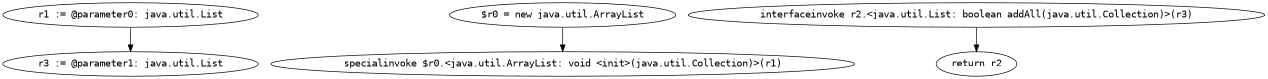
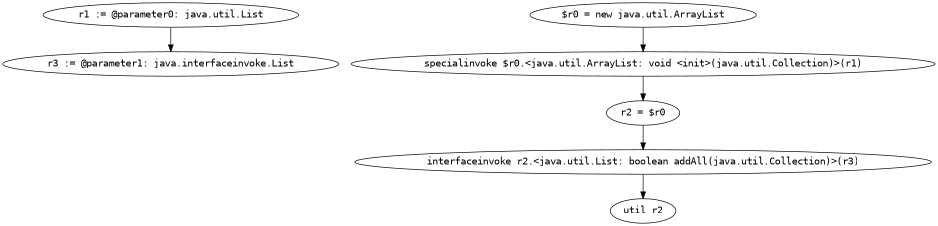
node "r3 := @parameter1: java.util.List": label "r3 := @parameter1: java.util.List" -> "r3 := @parameter1: java.interfaceinvoke.List"
node "return r2": label "return r2" -> "util r2"
node "r2 = $r0": added
